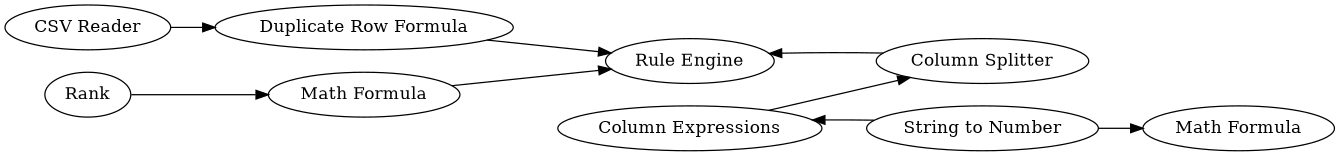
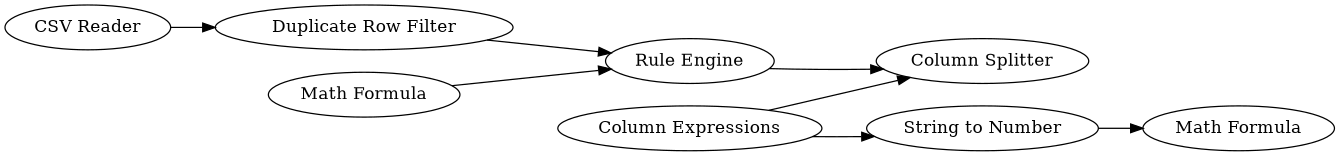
node "Duplicate Row Formula": label "Duplicate Row Formula" -> "Duplicate Row Filter"
edge "Column Splitter" -> "Rule Engine": reversed
node "Rank": removed
edge "String to Number" -> "Column Expressions": reversed
